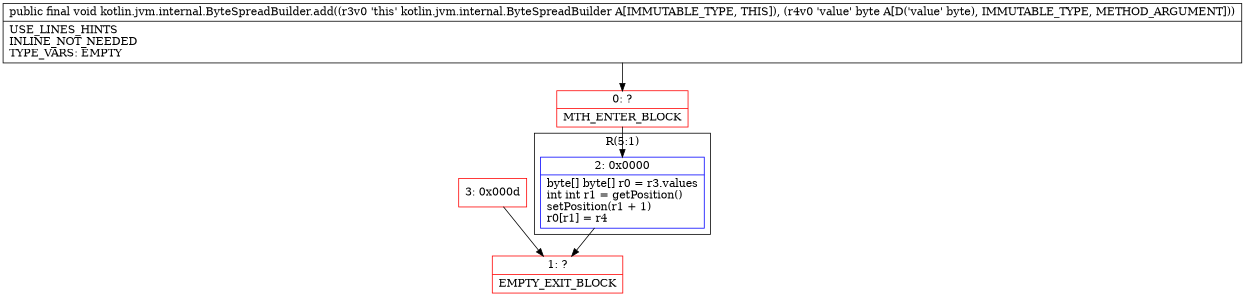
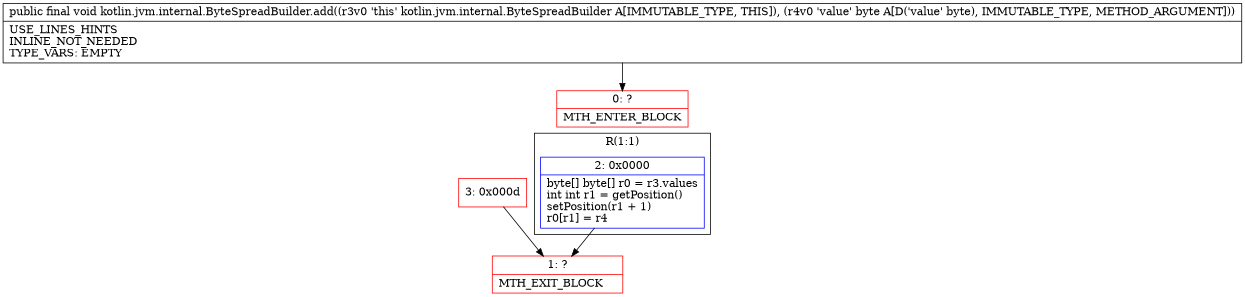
edge "0: ?" -> "2: 0x0000": removed
cluster "R(5:1)": label "R(5:1)" -> "R(1:1)"
node "1: ?": text "EMPTY_EXIT_BLOCK" -> "MTH_EXIT_BLOCK"
